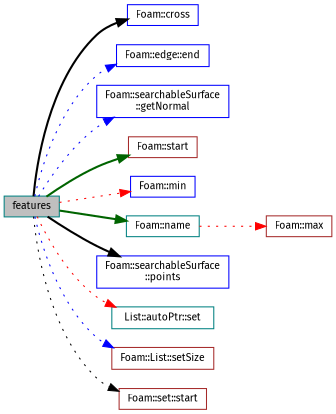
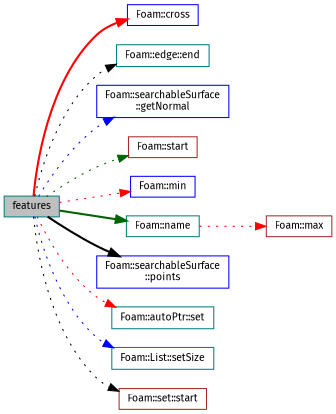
node "Foam::edge::end": color blue -> teal
edge "features" -> "Foam::cross": color black -> red
edge "features" -> "Foam::edge::end": color blue -> black
edge "features" -> "Foam::start": style bold -> dotted
node "List::autoPtr::set": label "List::autoPtr::set" -> "Foam::autoPtr::set"
node "Foam::List::setSize": color brown -> teal
